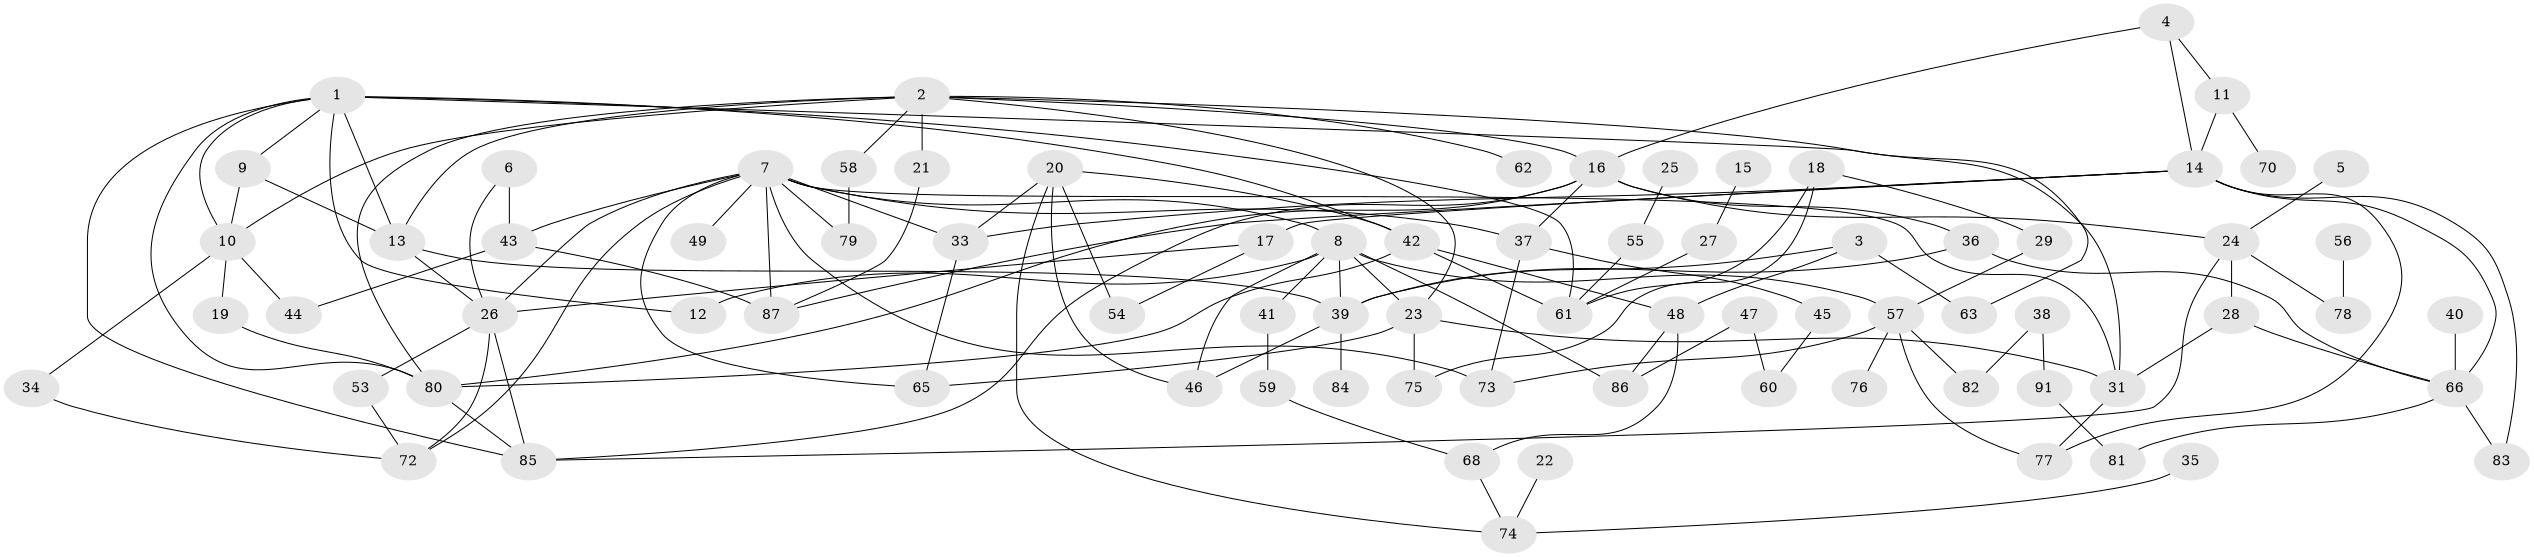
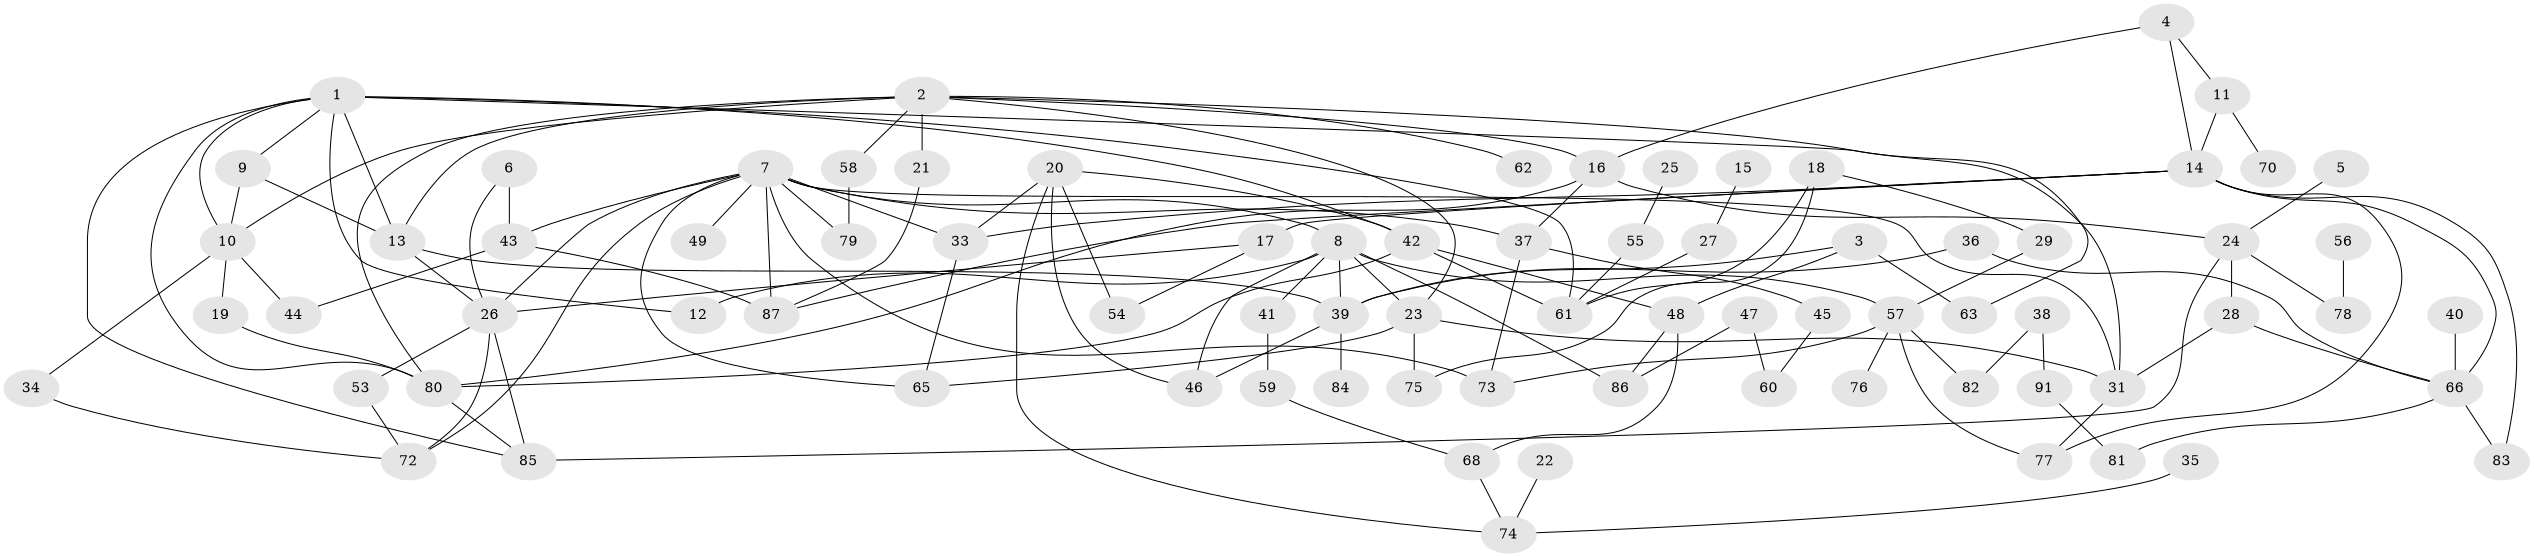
edge "16" -- "36": removed
edge "16" -- "85": removed
